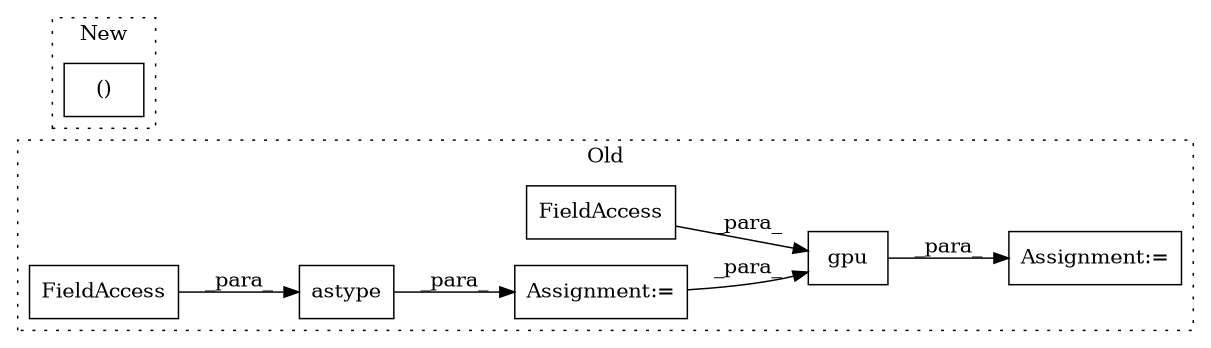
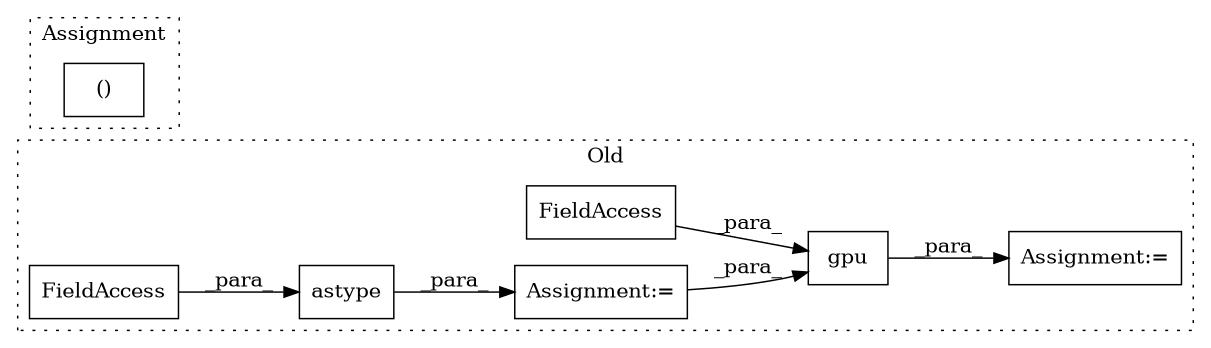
cluster "New": label "New" -> "Assignment"
